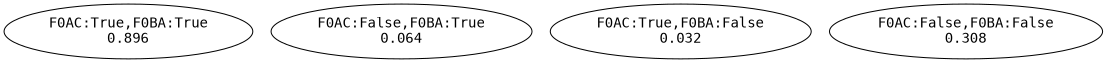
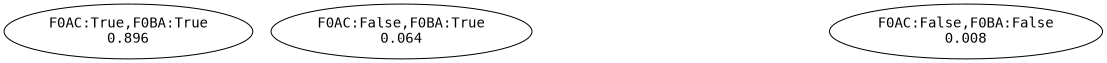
node "F0AC:True,F0BA:False 0.032": removed
node "F0AC:False,F0BA:False 0.308": label "F0AC:False,F0BA:False 0.308" -> "F0AC:False,F0BA:False 0.008"
